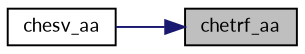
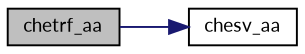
edge "chesv_aa" -> "chetrf_aa": reversed
